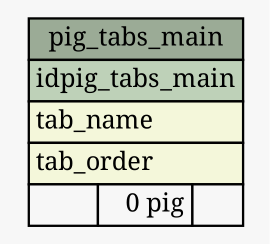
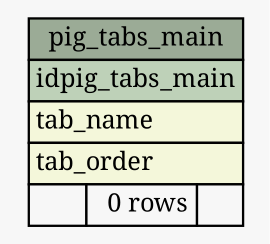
node "pig_tabs_main": text "0 pig" -> "0 rows"
